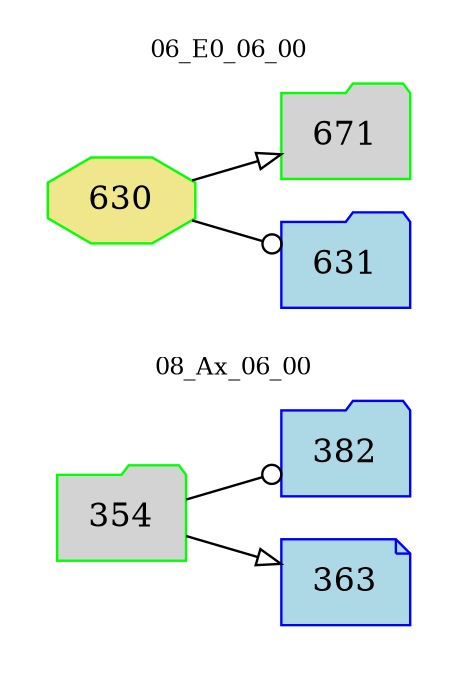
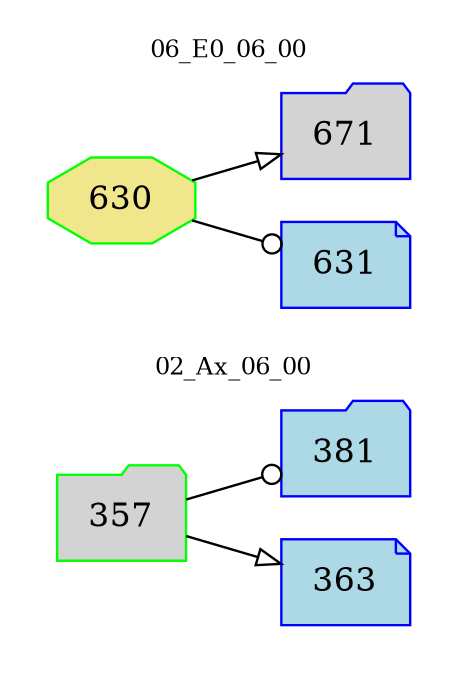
node "671": color green -> blue
node "631": shape folder -> note
cluster "08_Ax_06_00": label "08_Ax_06_00" -> "02_Ax_06_00"
node "382": label "382" -> "381"
node "354": label "354" -> "357"
